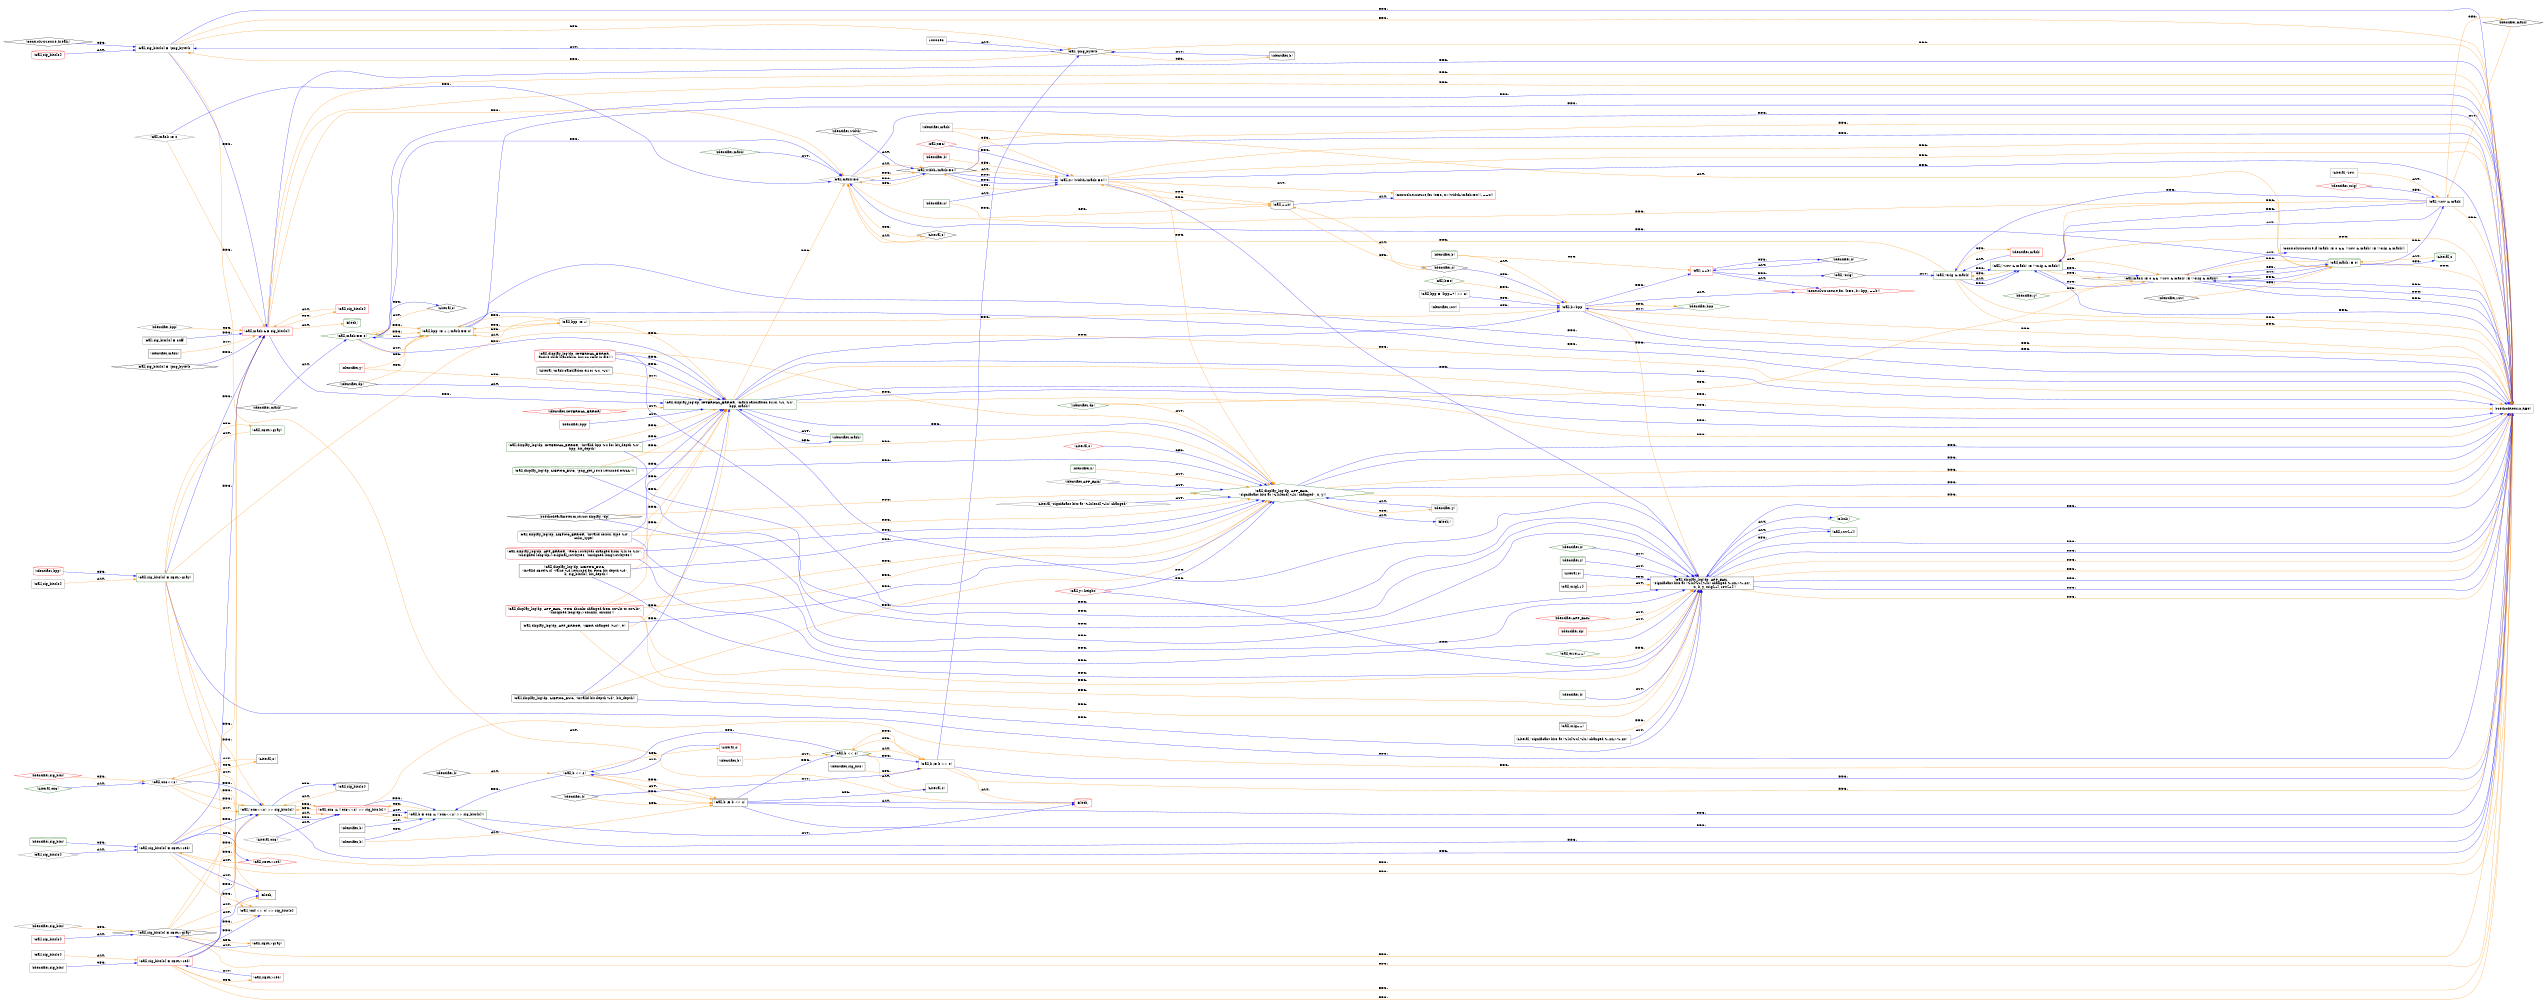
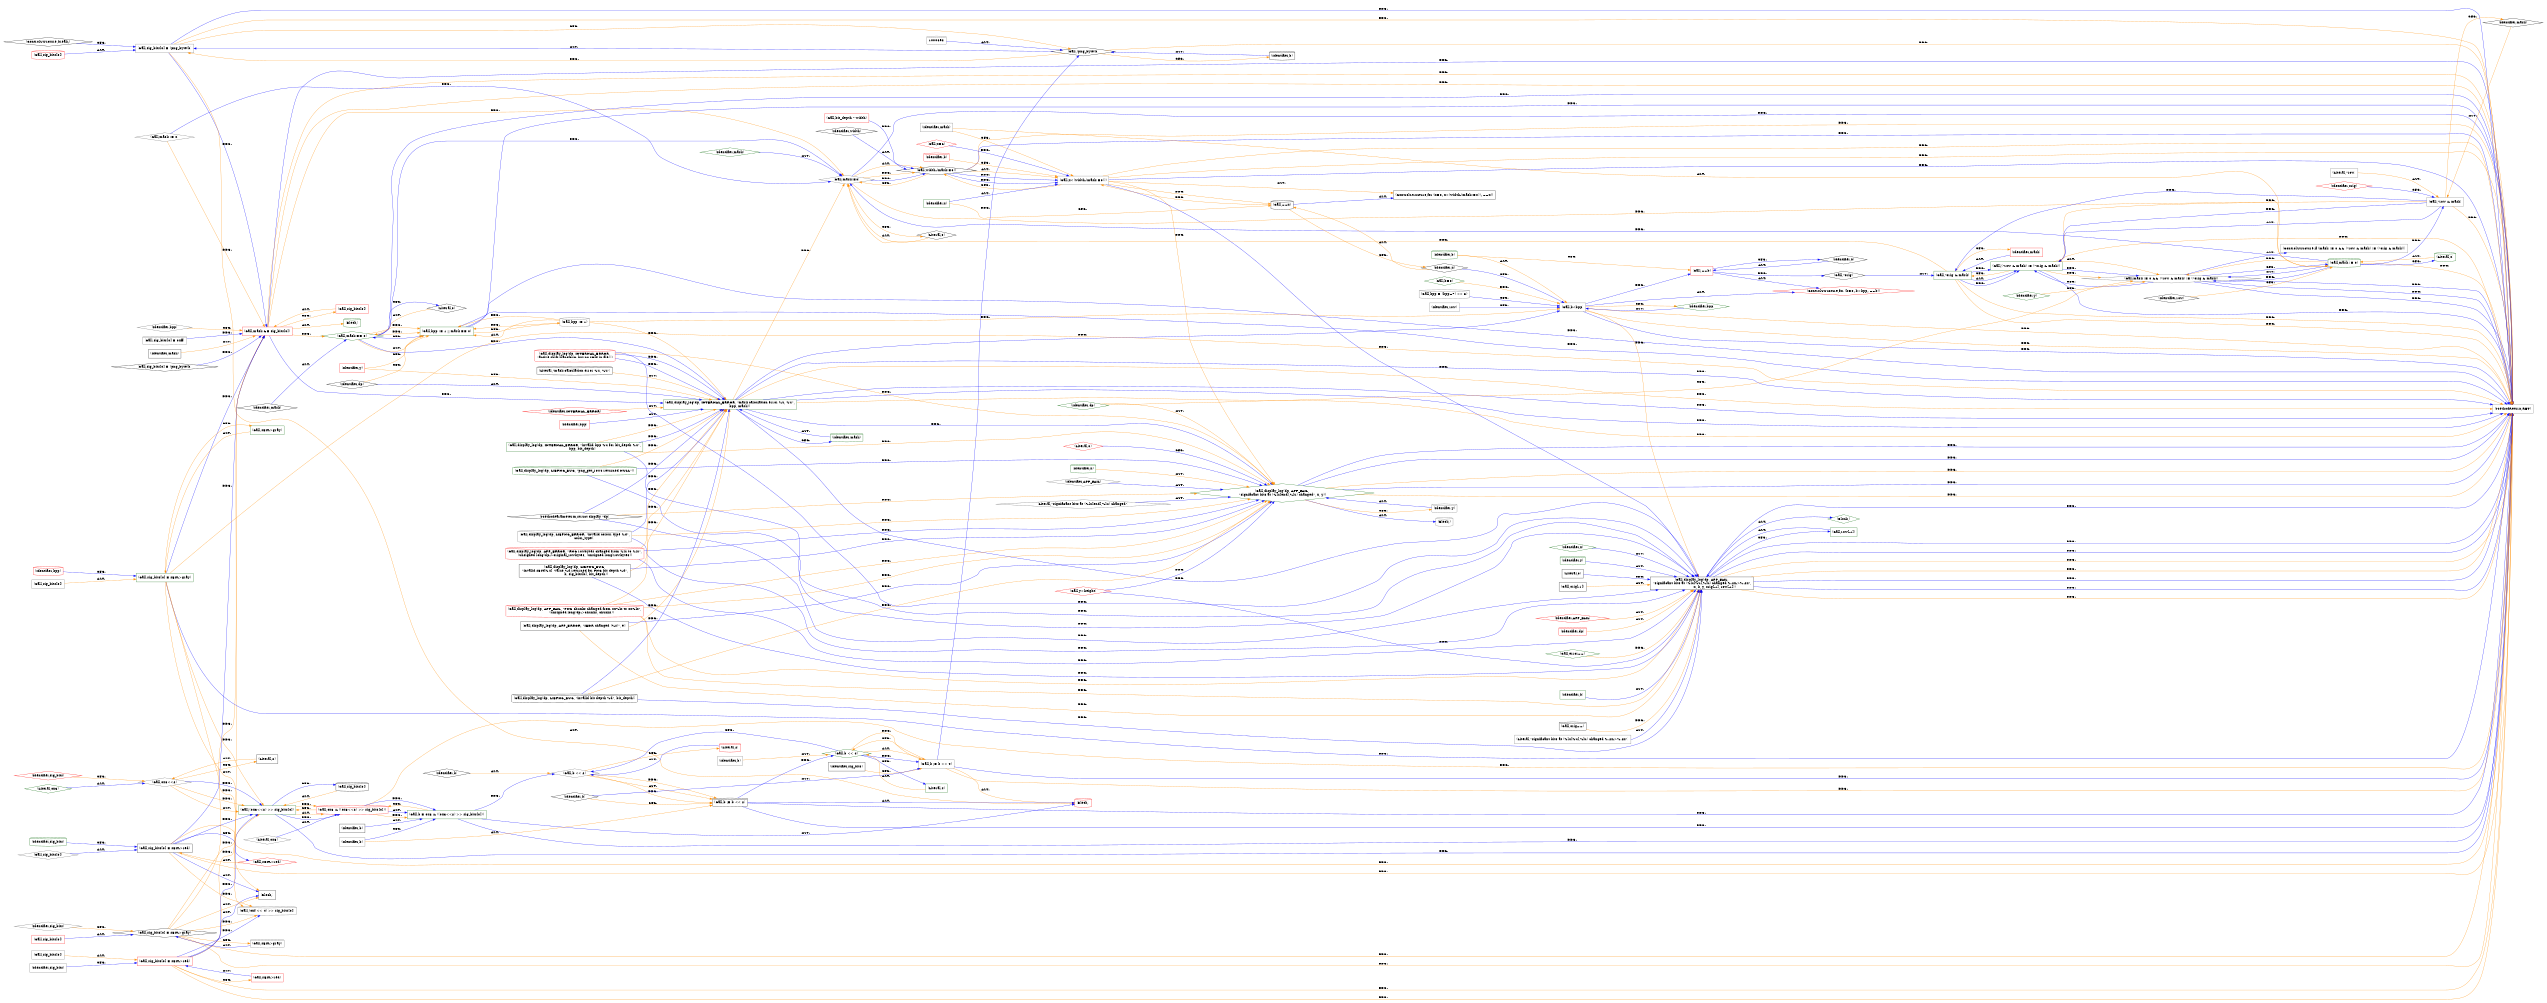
node "(Call,bit_depth * width)": added
node "(ControlStructure,for (x=0; x<(width-(mask!=0)); ++x))": color red -> black
edge "(Call,mask &= sig_bits[0])" -> "(Call,mask == 0)": added, label "DDG:"
edge "(Call,b << 2)" -> "(Call,b = 0x3 & ((0x3<<2) >> sig_bits[0]))": reversed
edge "(Call,b |= b << 2)" -> "(Literal,4)": now "(Call,b << 4)" -> "(Literal,4)"
